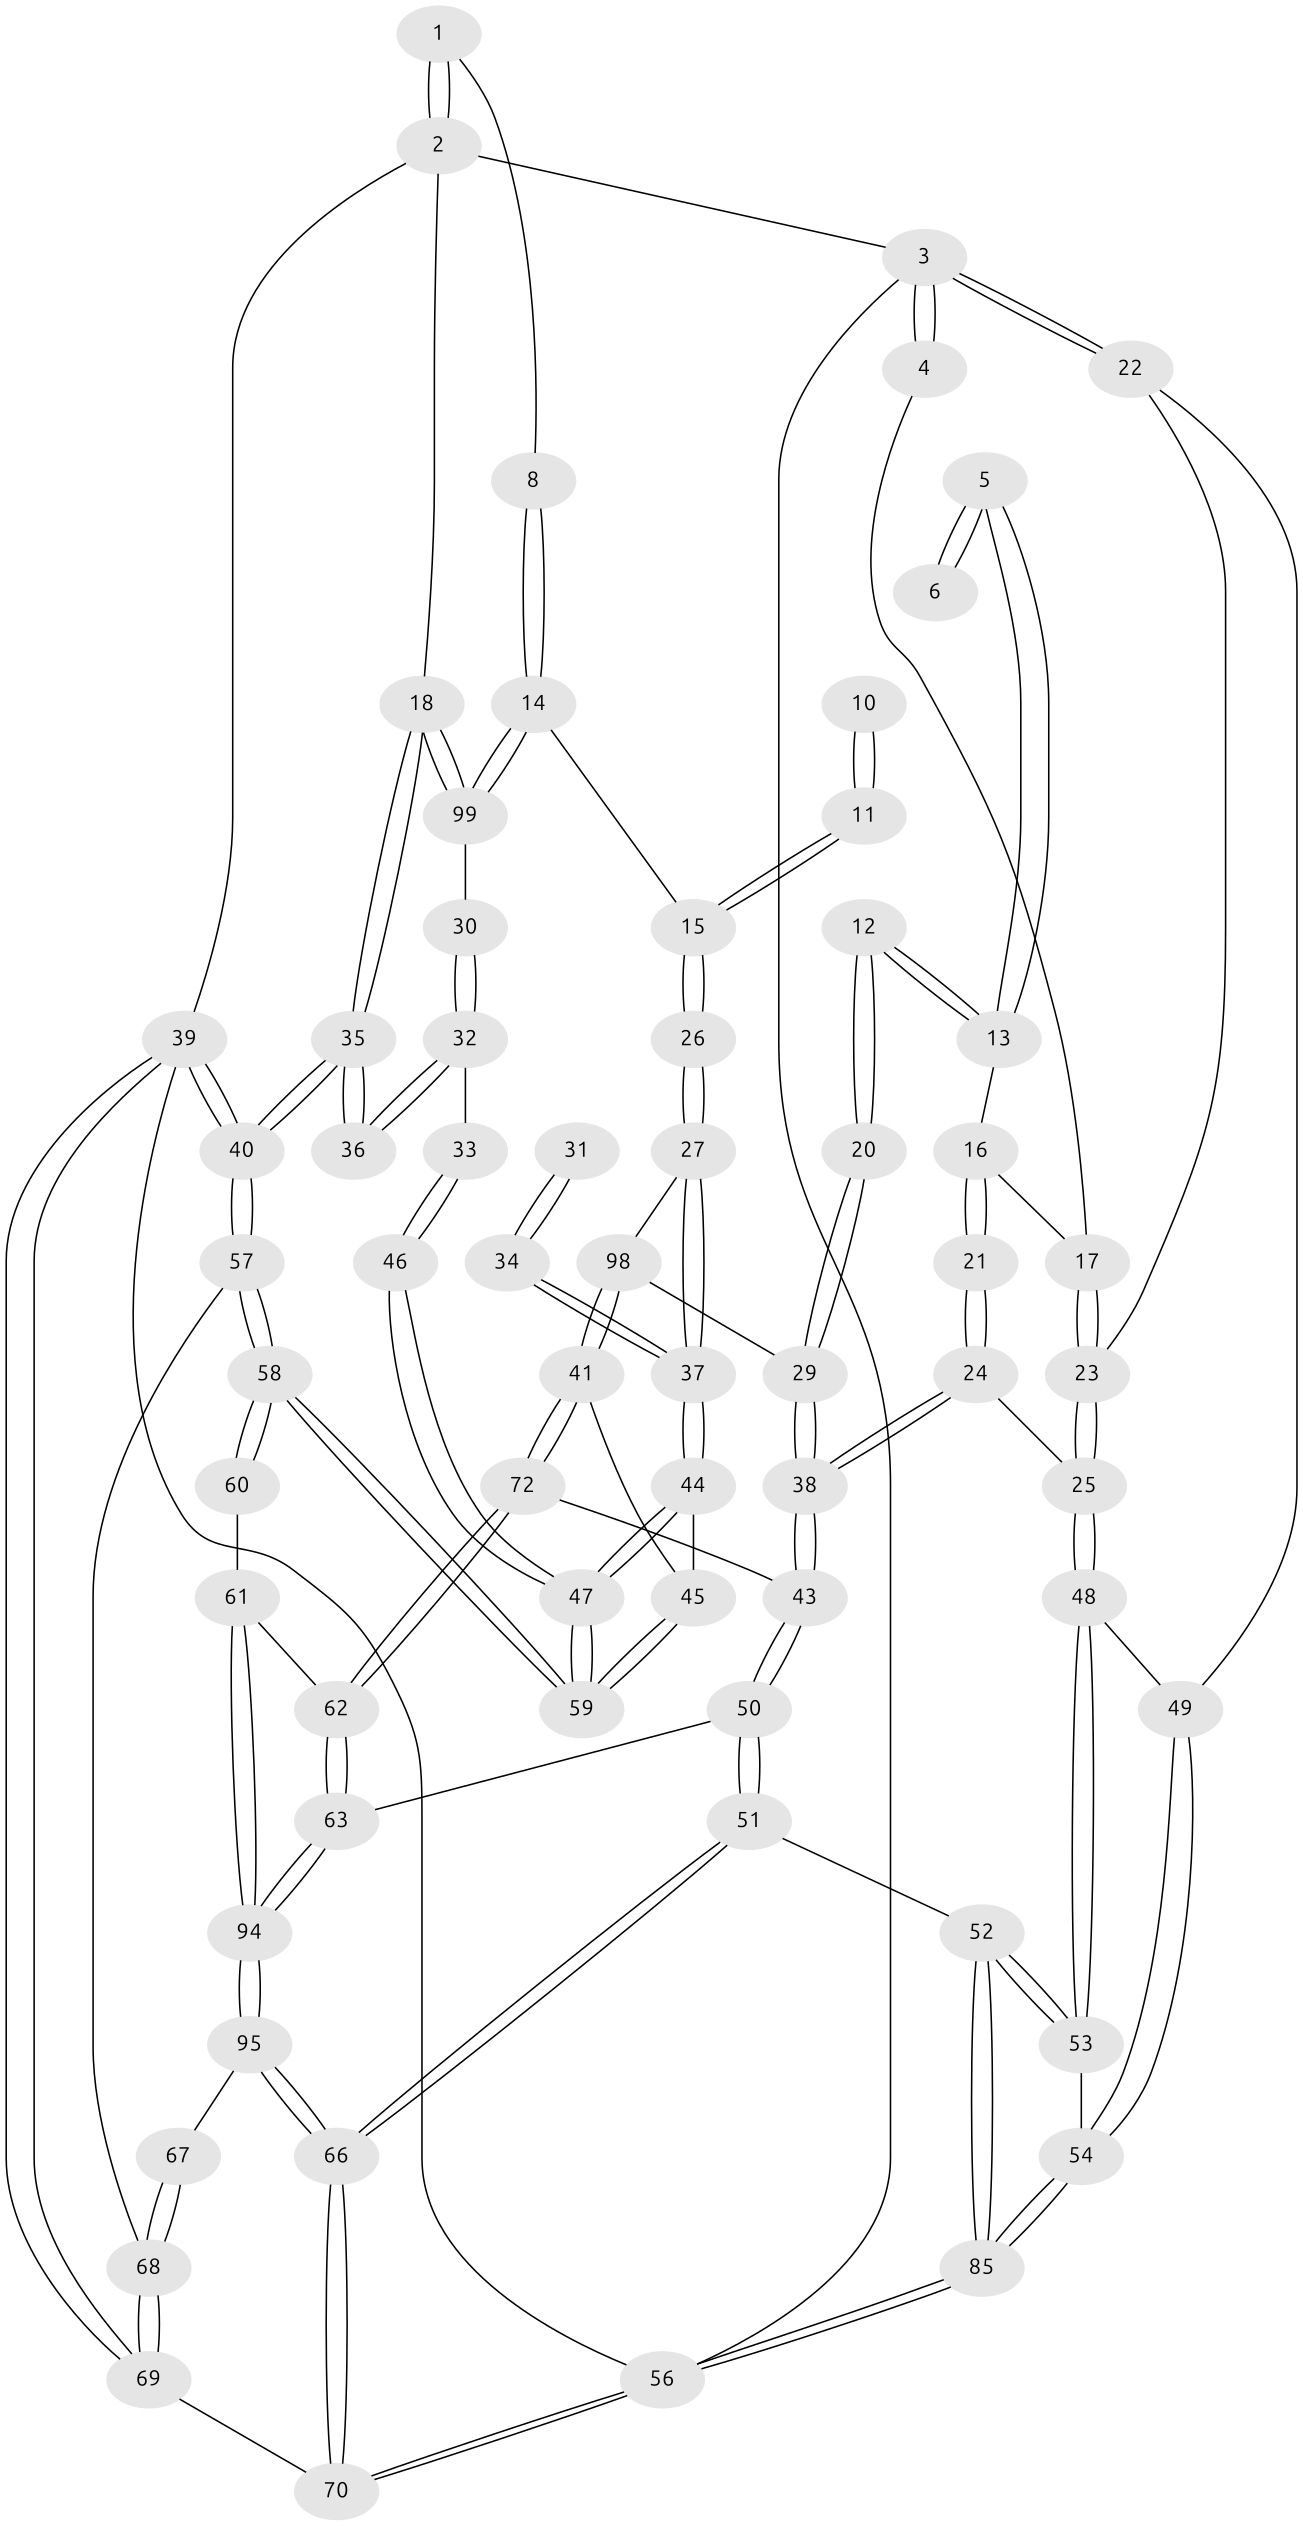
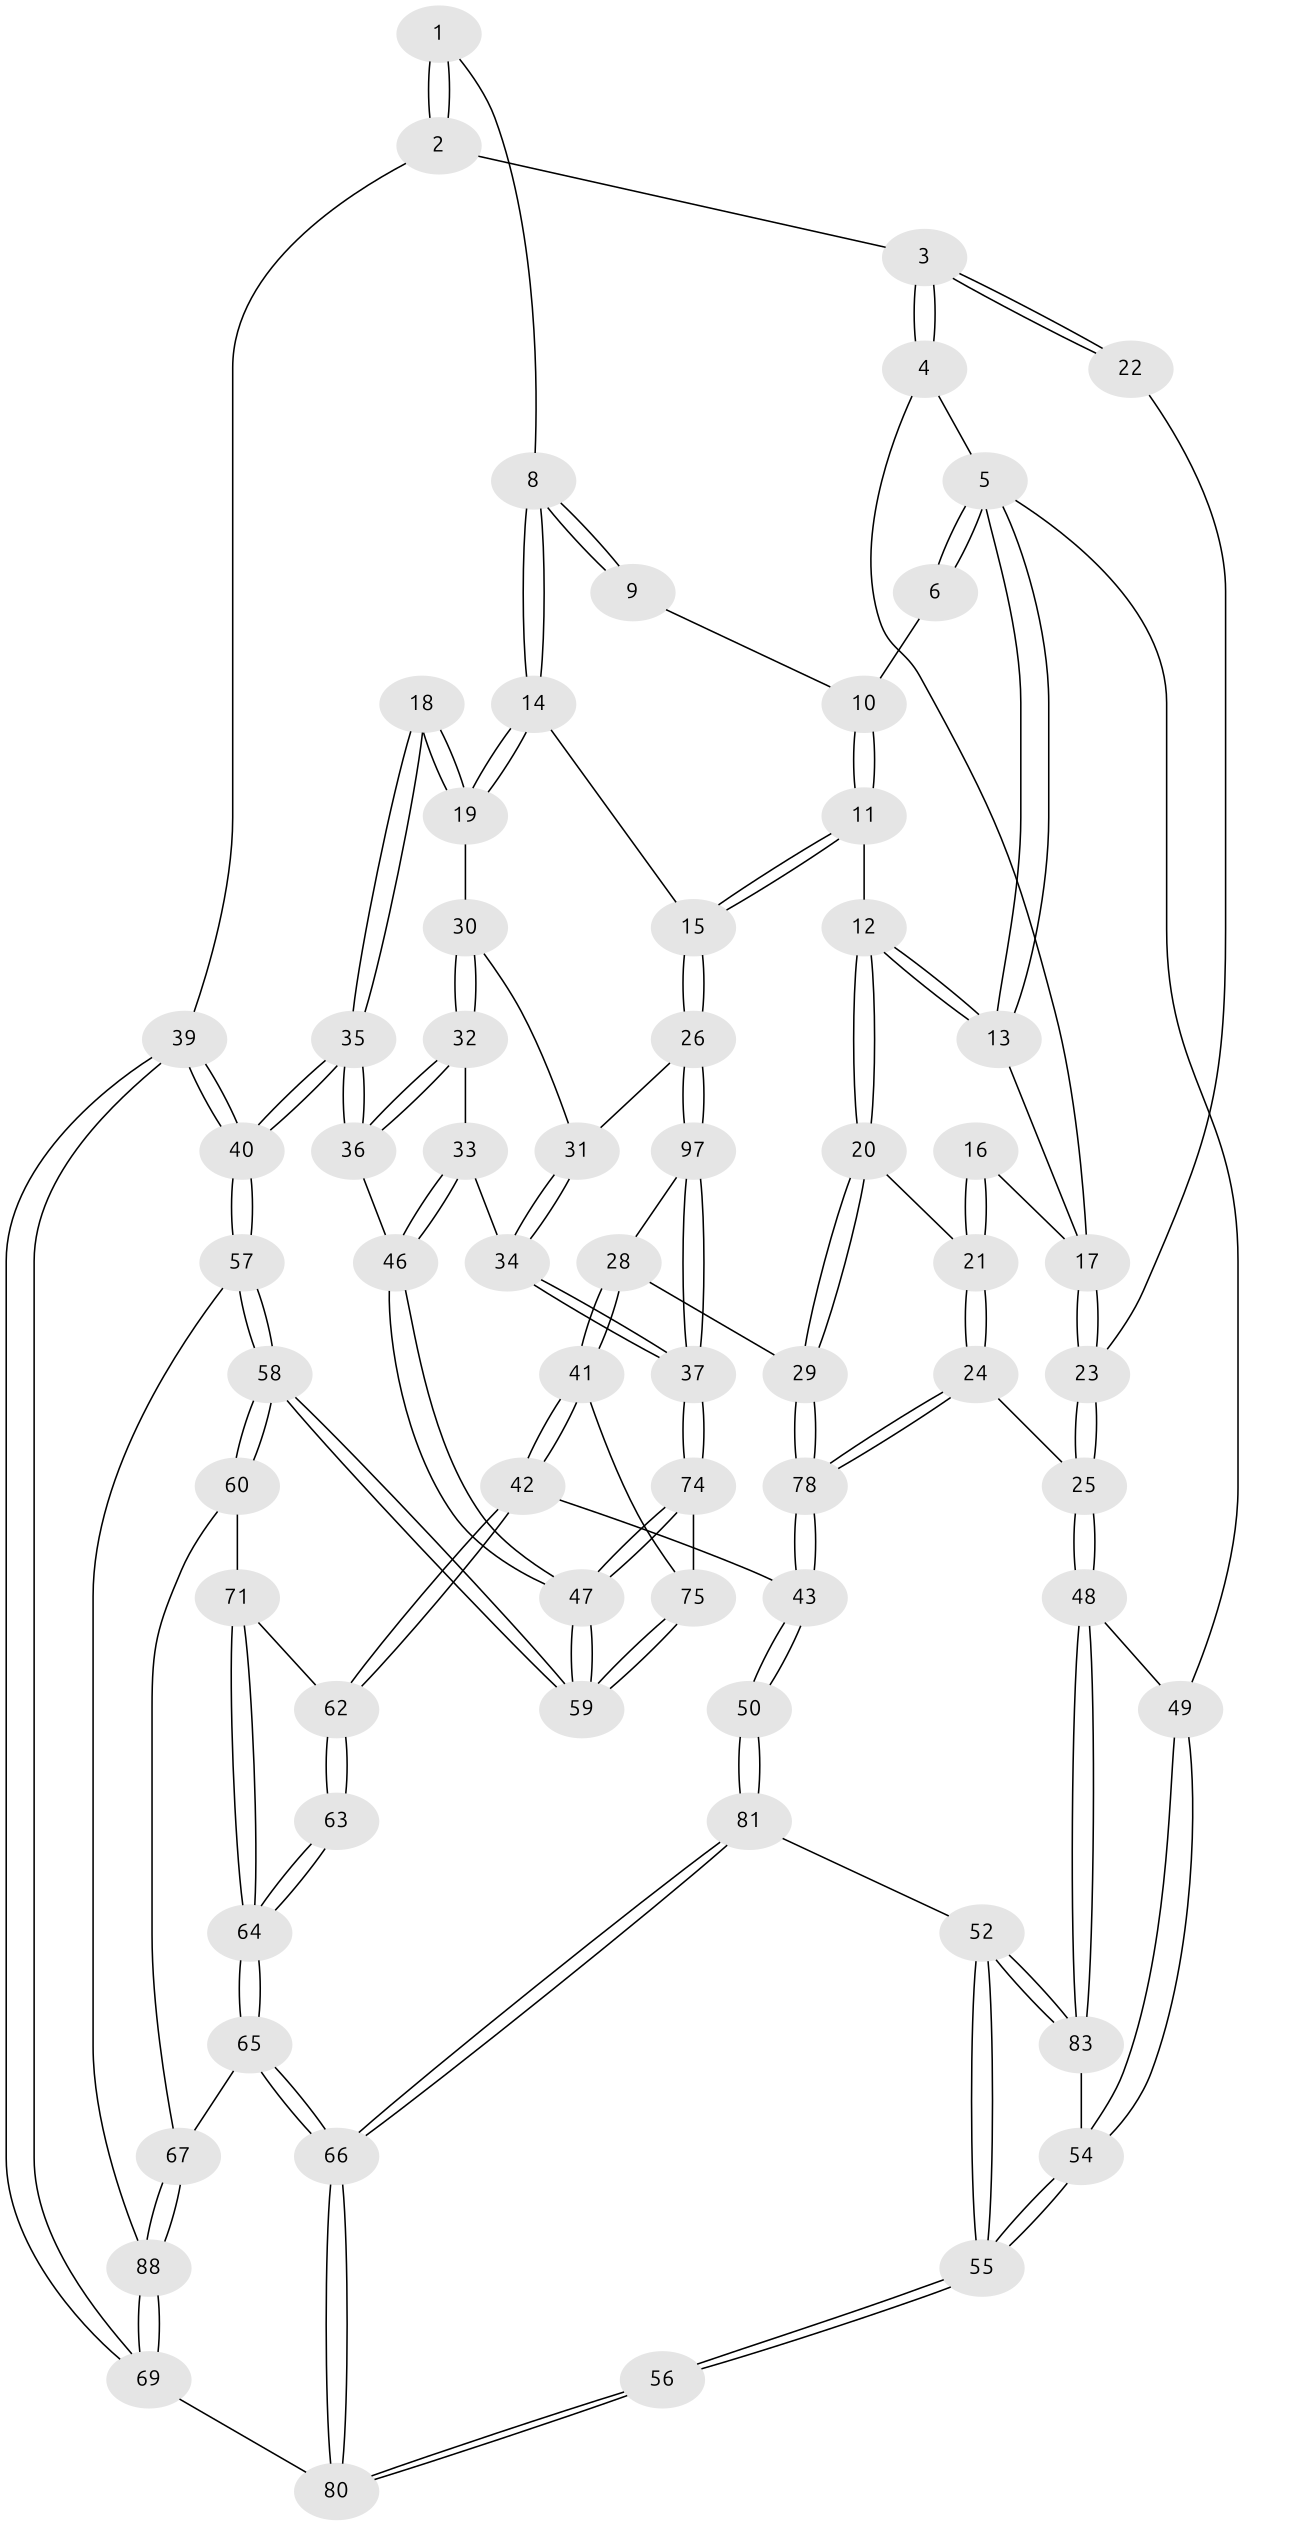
edge "2" -- "18": removed
edge "4" -- "5": added
node "9": added
edge "6" -- "10": added
node "99": label "99" -> "19"
edge "11" -- "12": added
edge "22" -- "49": now "5" -- "49"
edge "30" -- "31": added
edge "26" -- "31": added
edge "13" -- "16": now "13" -- "17"
node "27": label "27" -> "97"
edge "36" -- "46": added
edge "33" -- "34": added
edge "20" -- "21": added
node "98": label "98" -> "28"
edge "3" -- "56": removed
node "72": label "72" -> "42"
node "44": label "44" -> "74"
node "38": label "38" -> "78"
node "61": label "61" -> "71"
node "45": label "45" -> "75"
edge "39" -- "56": removed
edge "50" -- "63": removed
edge "60" -- "67": added
node "51": label "51" -> "81"
node "94": label "94" -> "64"
node "95": label "95" -> "65"
node "53": label "53" -> "83"
node "68": label "68" -> "88"
node "85": label "85" -> "55"
node "70": label "70" -> "80"
